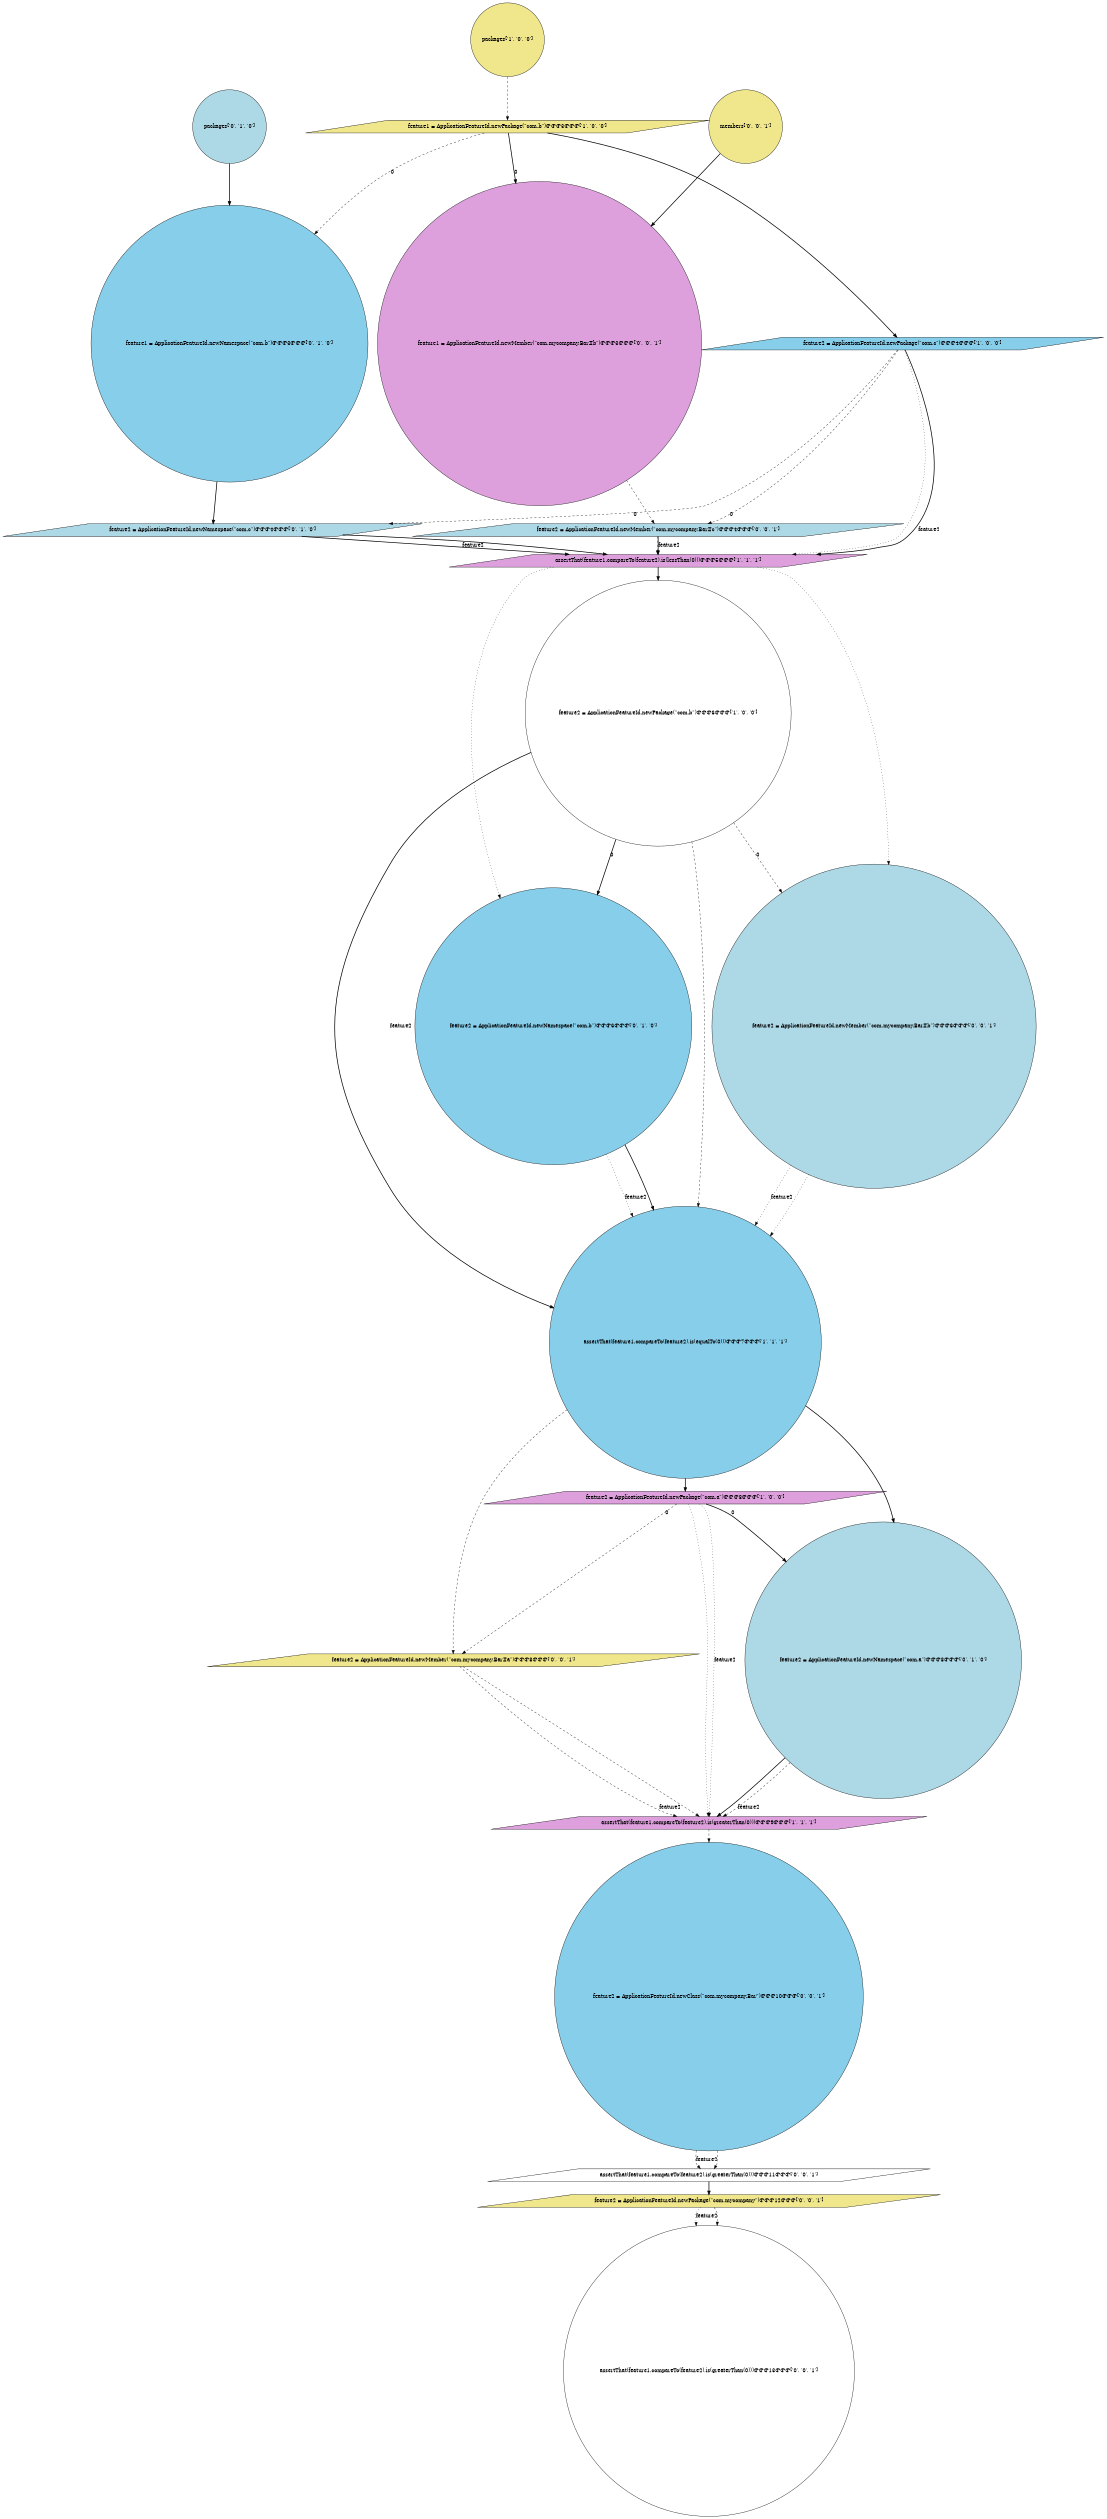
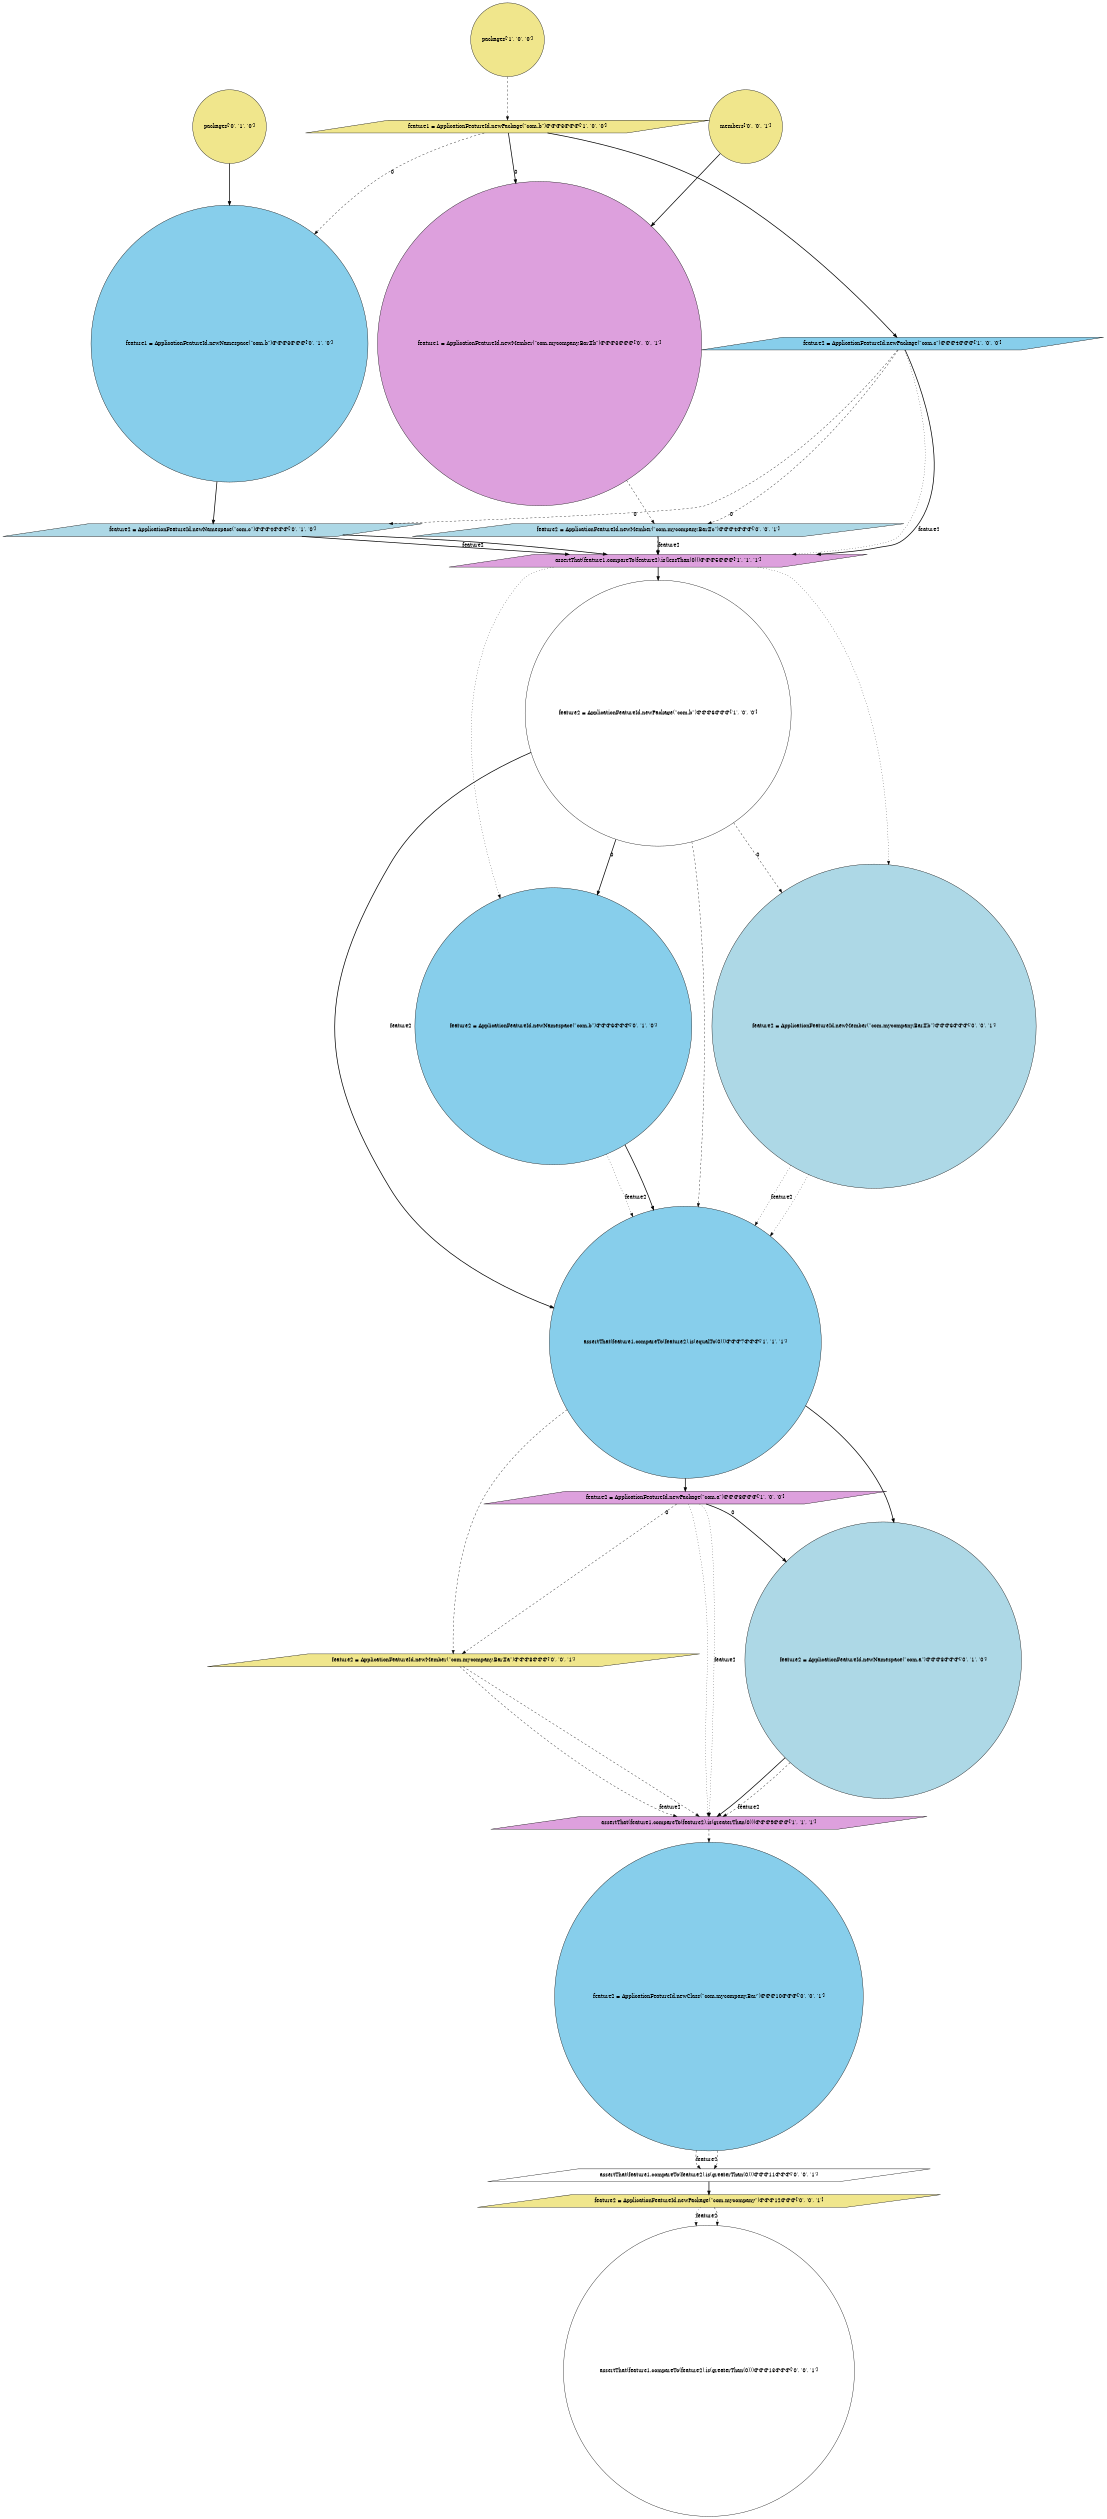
node "packages['0', '1', '0']": fillcolor lightblue -> khaki
